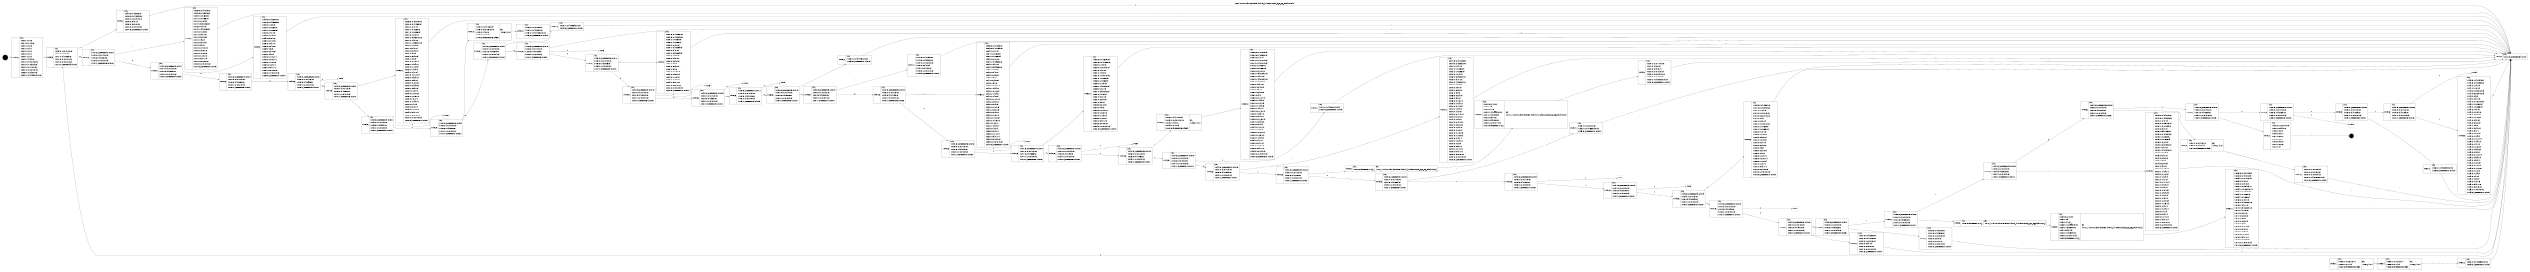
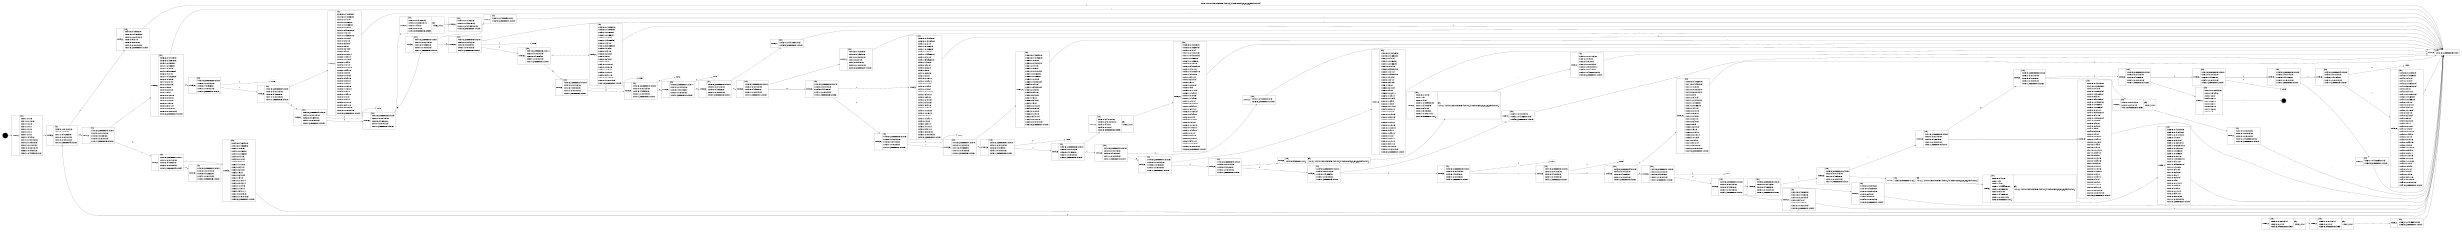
edge "0x4019a2 [25]" -> "0x4019bb [25]": now "0x402155 [88]" -> "0x4019bb [25]"
